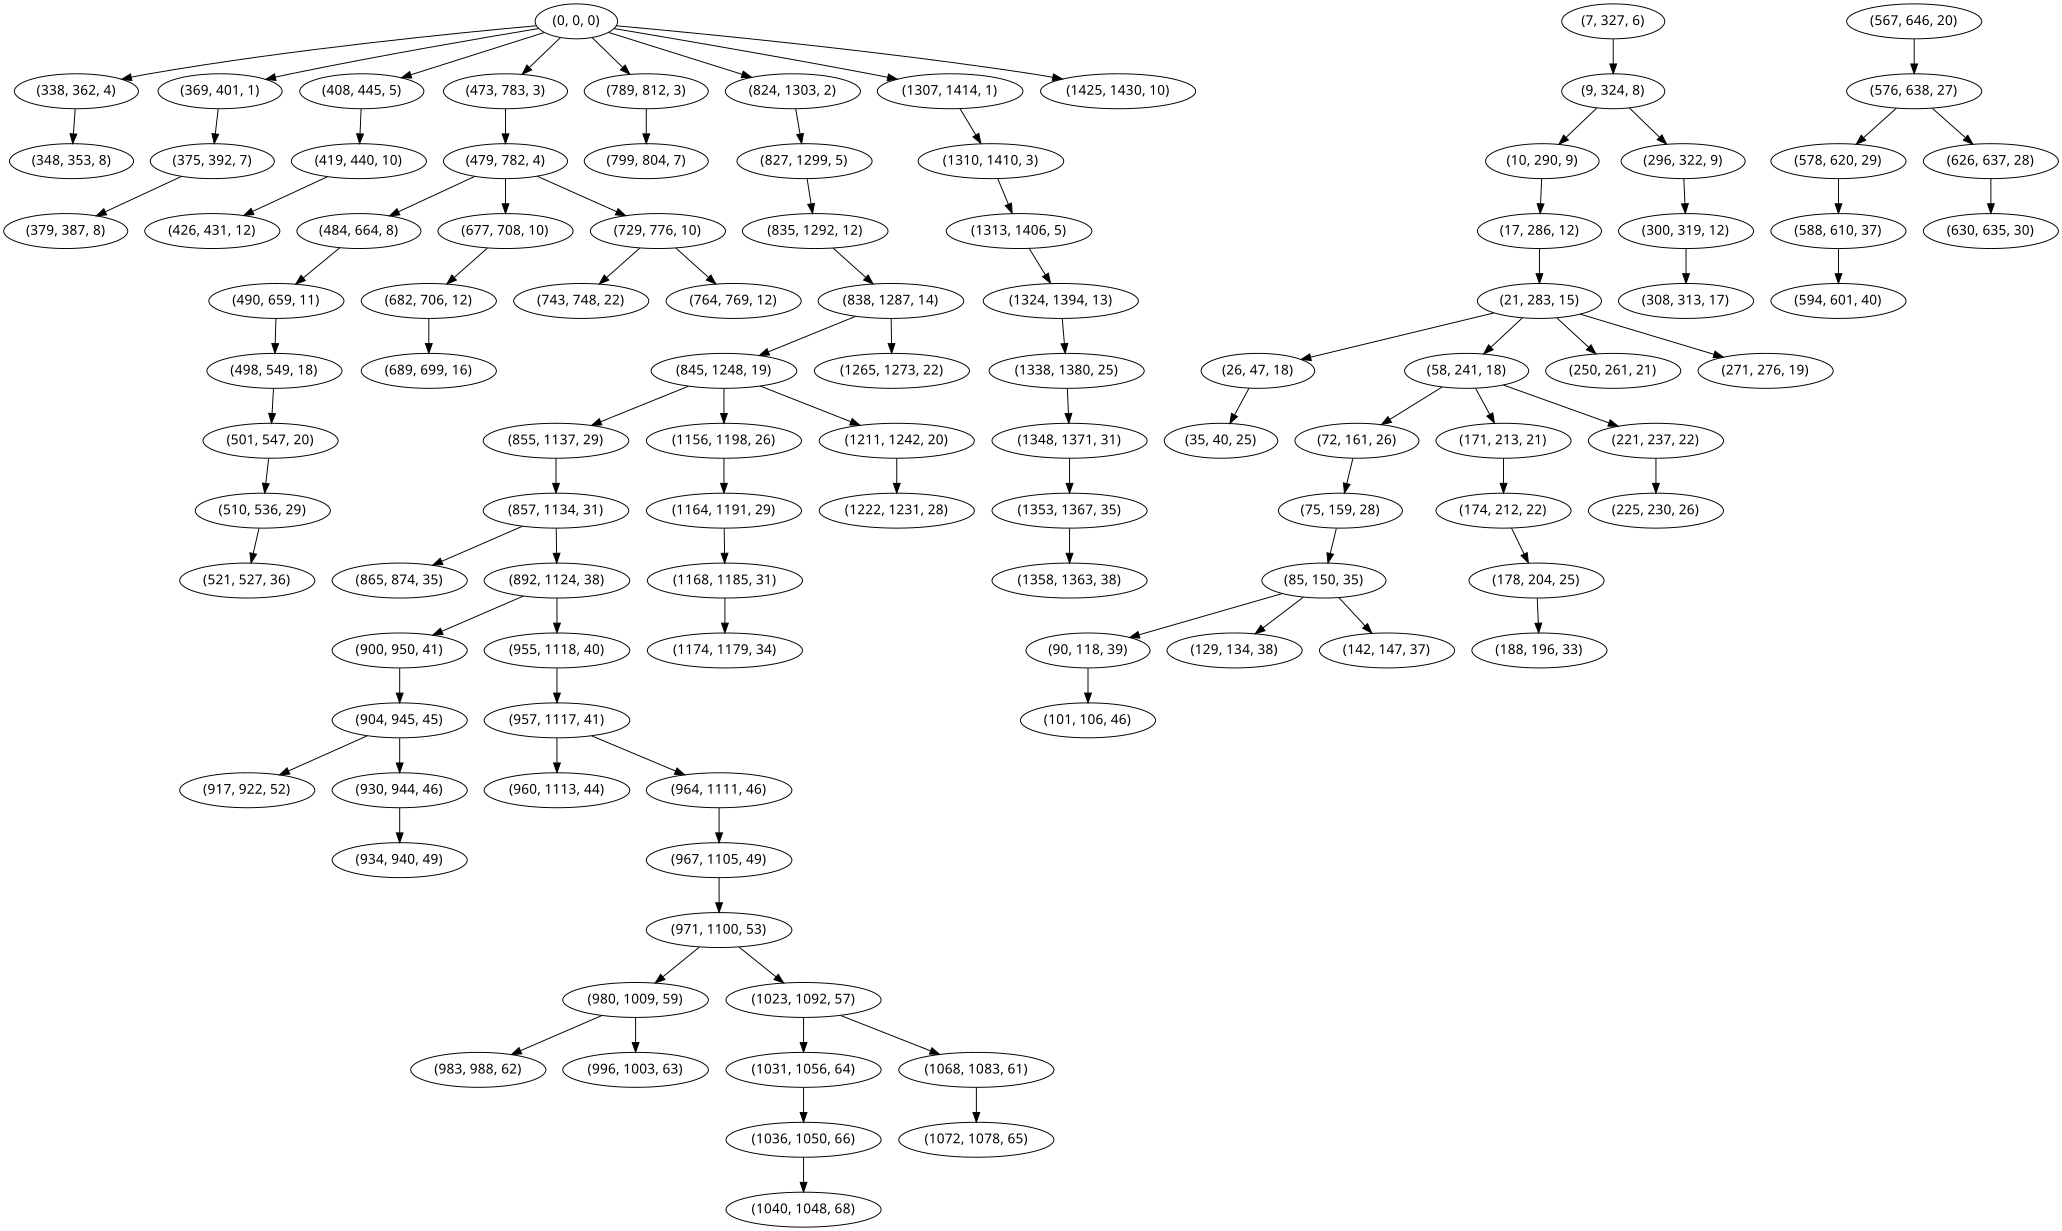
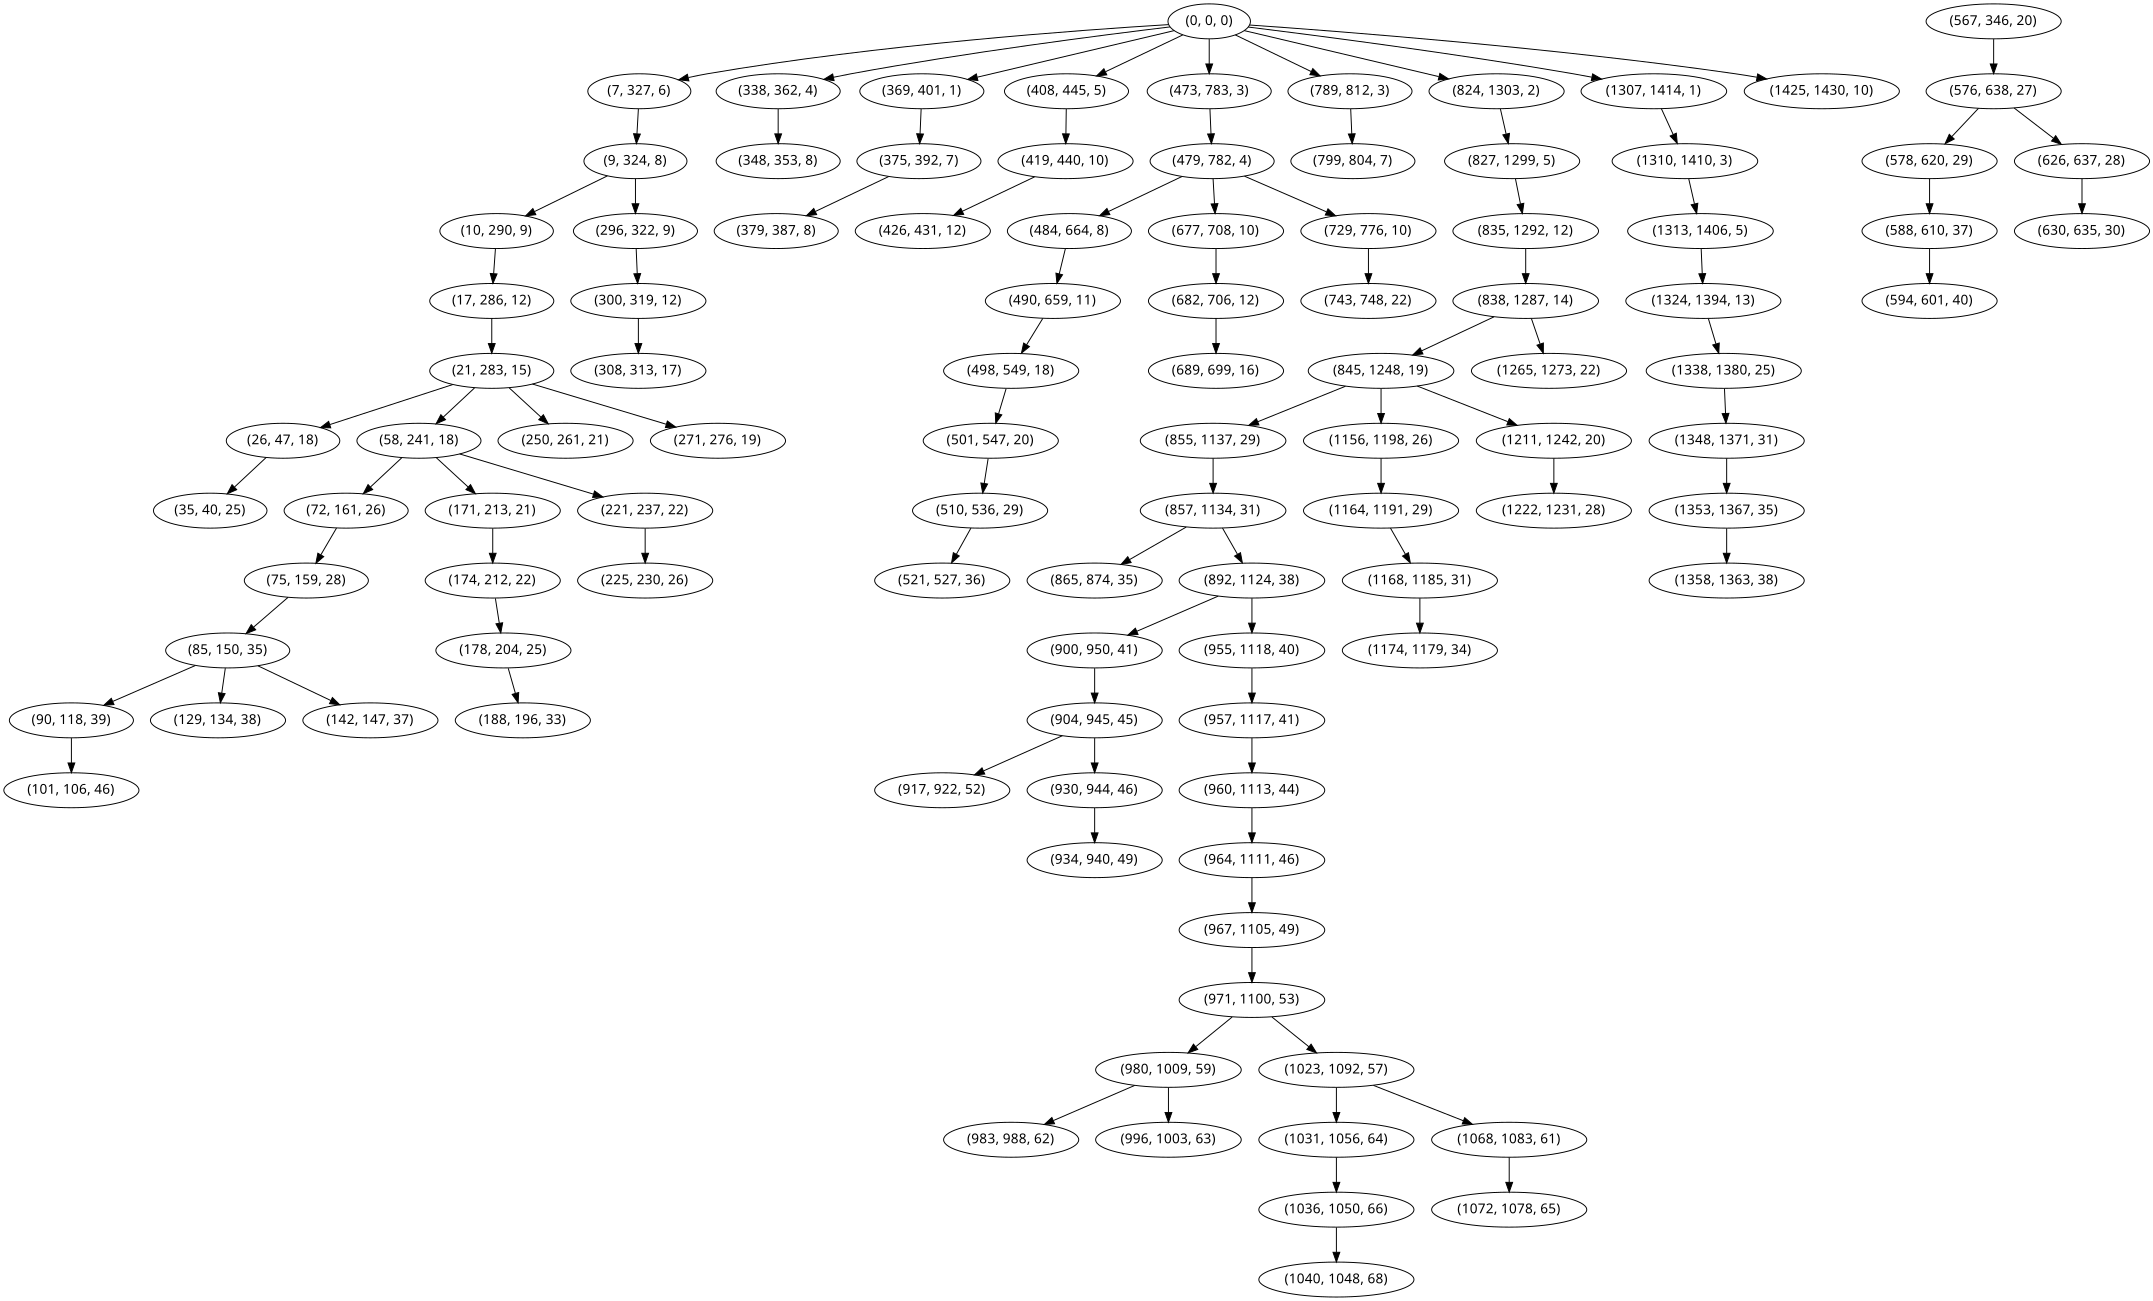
node "(567, 646, 20)": label "(567, 646, 20)" -> "(567, 346, 20)"
edge "(0, 0, 0)" -> "(7, 327, 6)": added
node "(764, 769, 12)": removed
edge "(957, 1117, 41)" -> "(964, 1111, 46)": now "(960, 1113, 44)" -> "(964, 1111, 46)"
